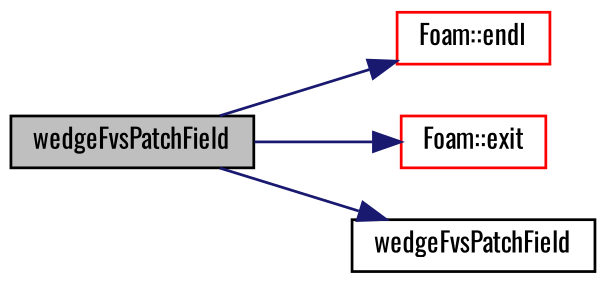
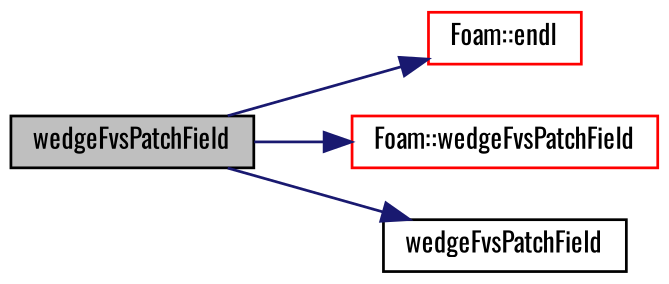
node "Foam::exit": label "Foam::exit" -> "Foam::wedgeFvsPatchField"
